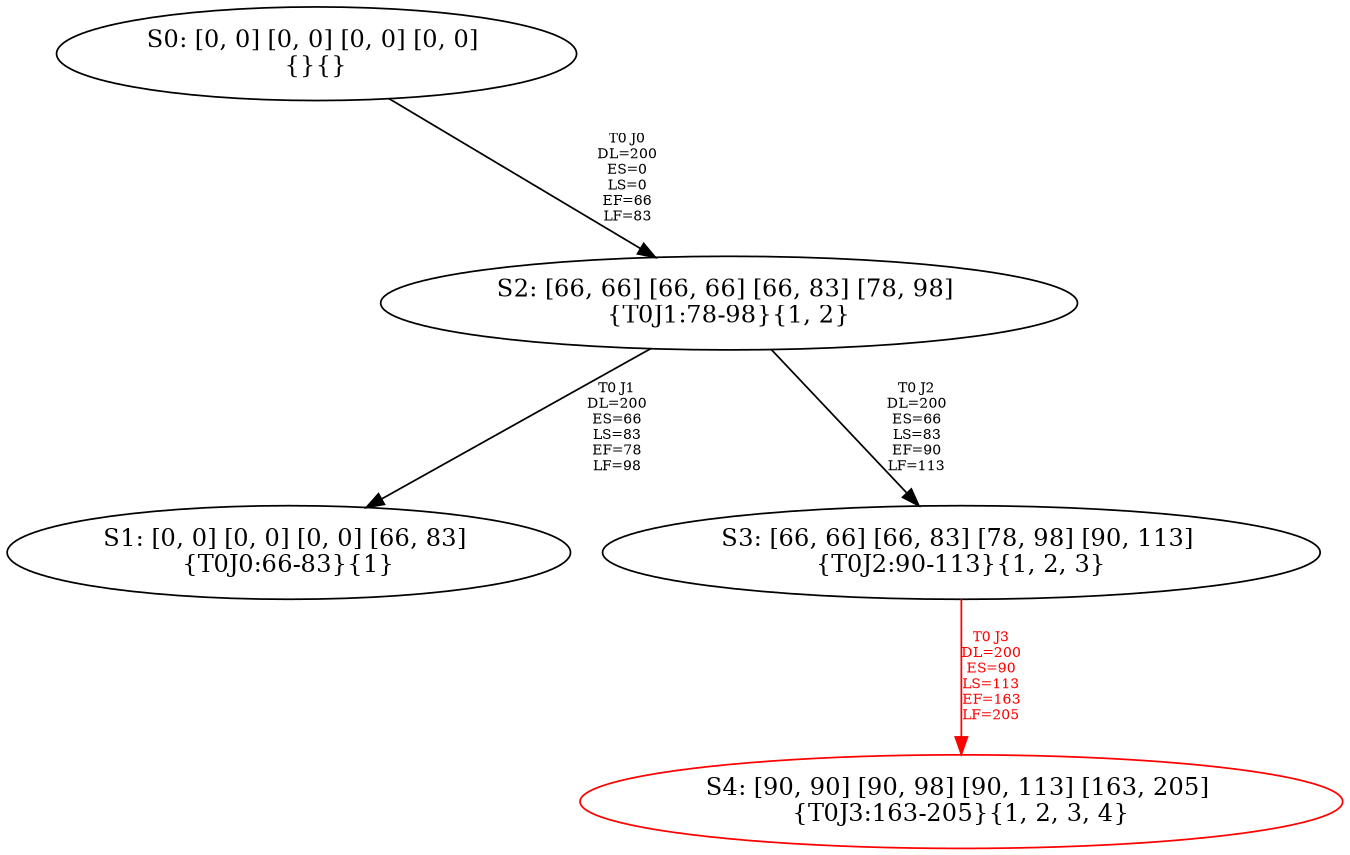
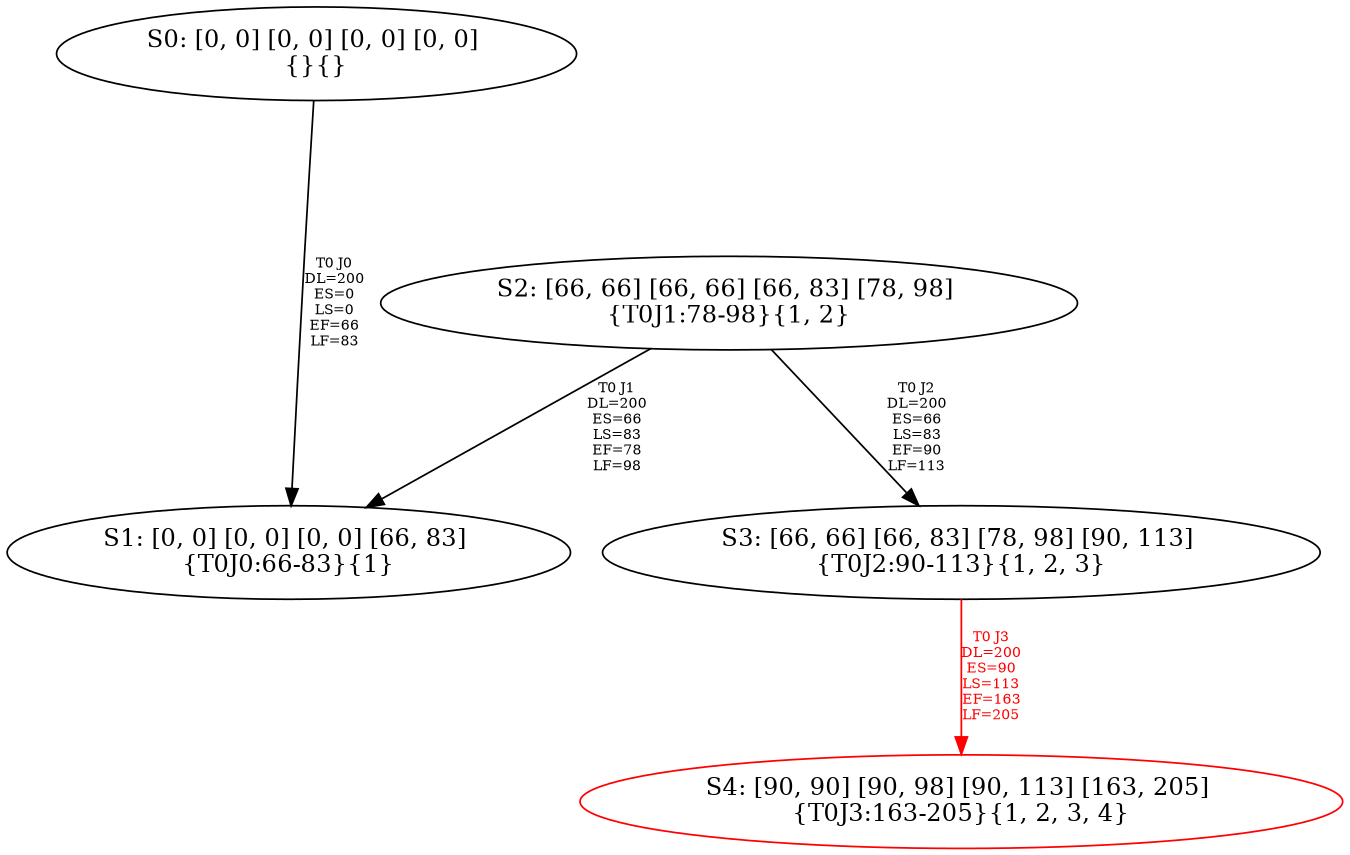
edge "S0: [0, 0] [0, 0] [0, 0] [0, 0] {}{}" -> "S2: [66, 66] [66, 66] [66, 83] [78, 98] {T0J1:78-98}{1, 2}": now "S0: [0, 0] [0, 0] [0, 0] [0, 0] {}{}" -> "S1: [0, 0] [0, 0] [0, 0] [66, 83] {T0J0:66-83}{1}"
